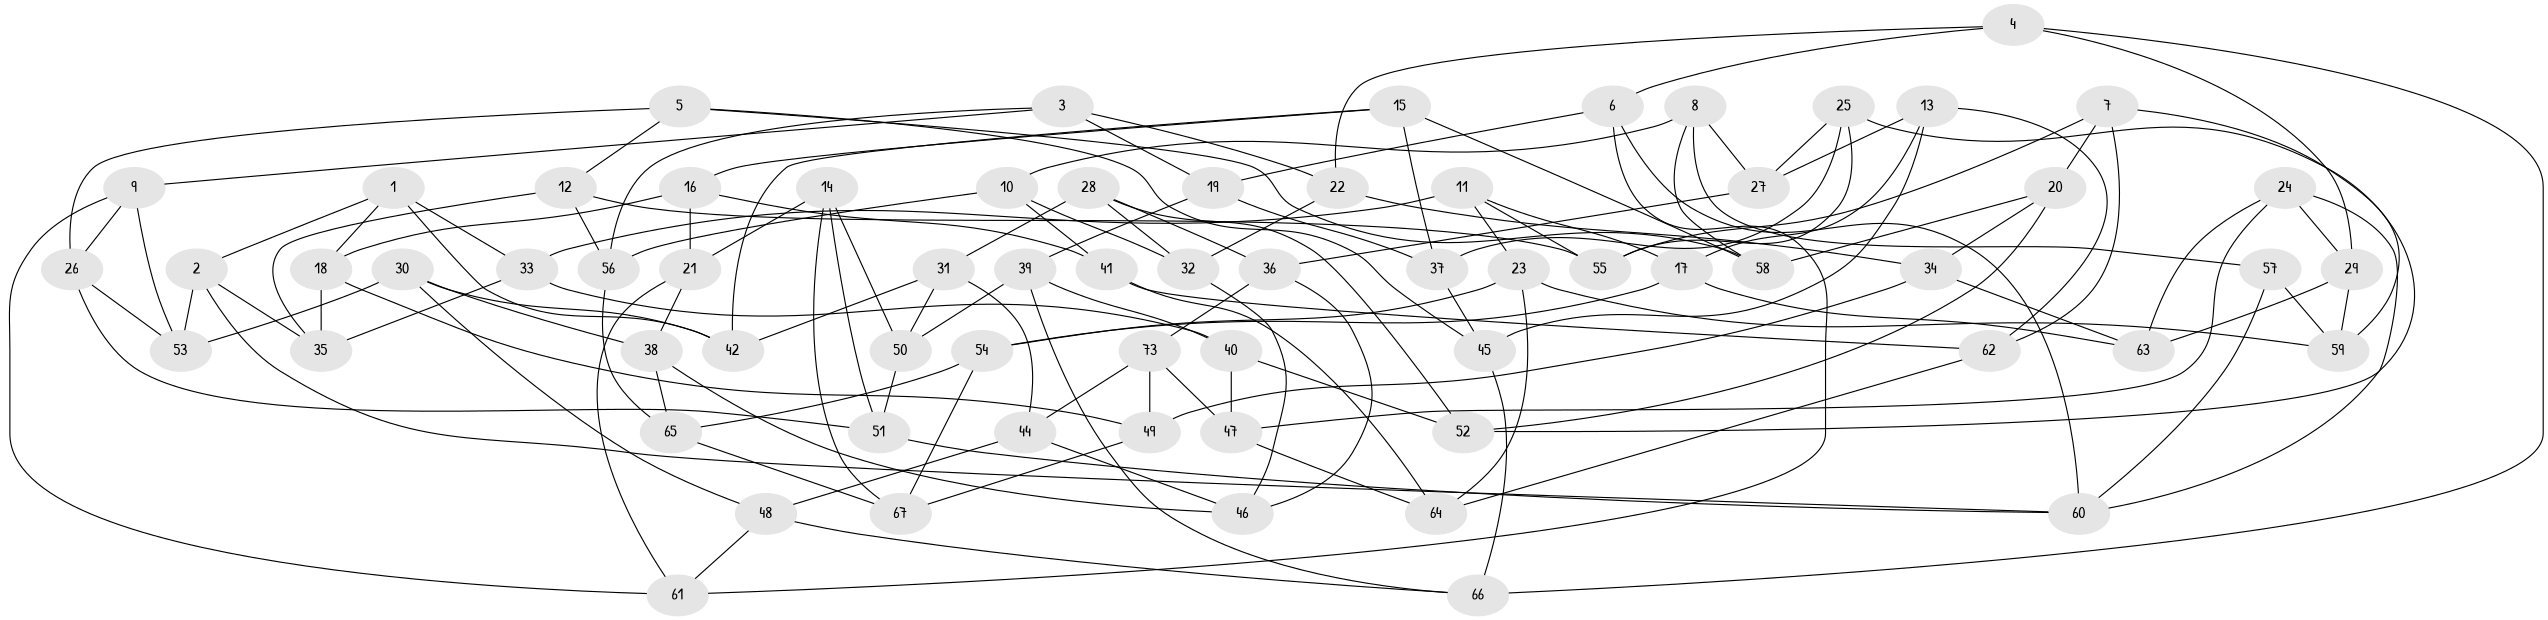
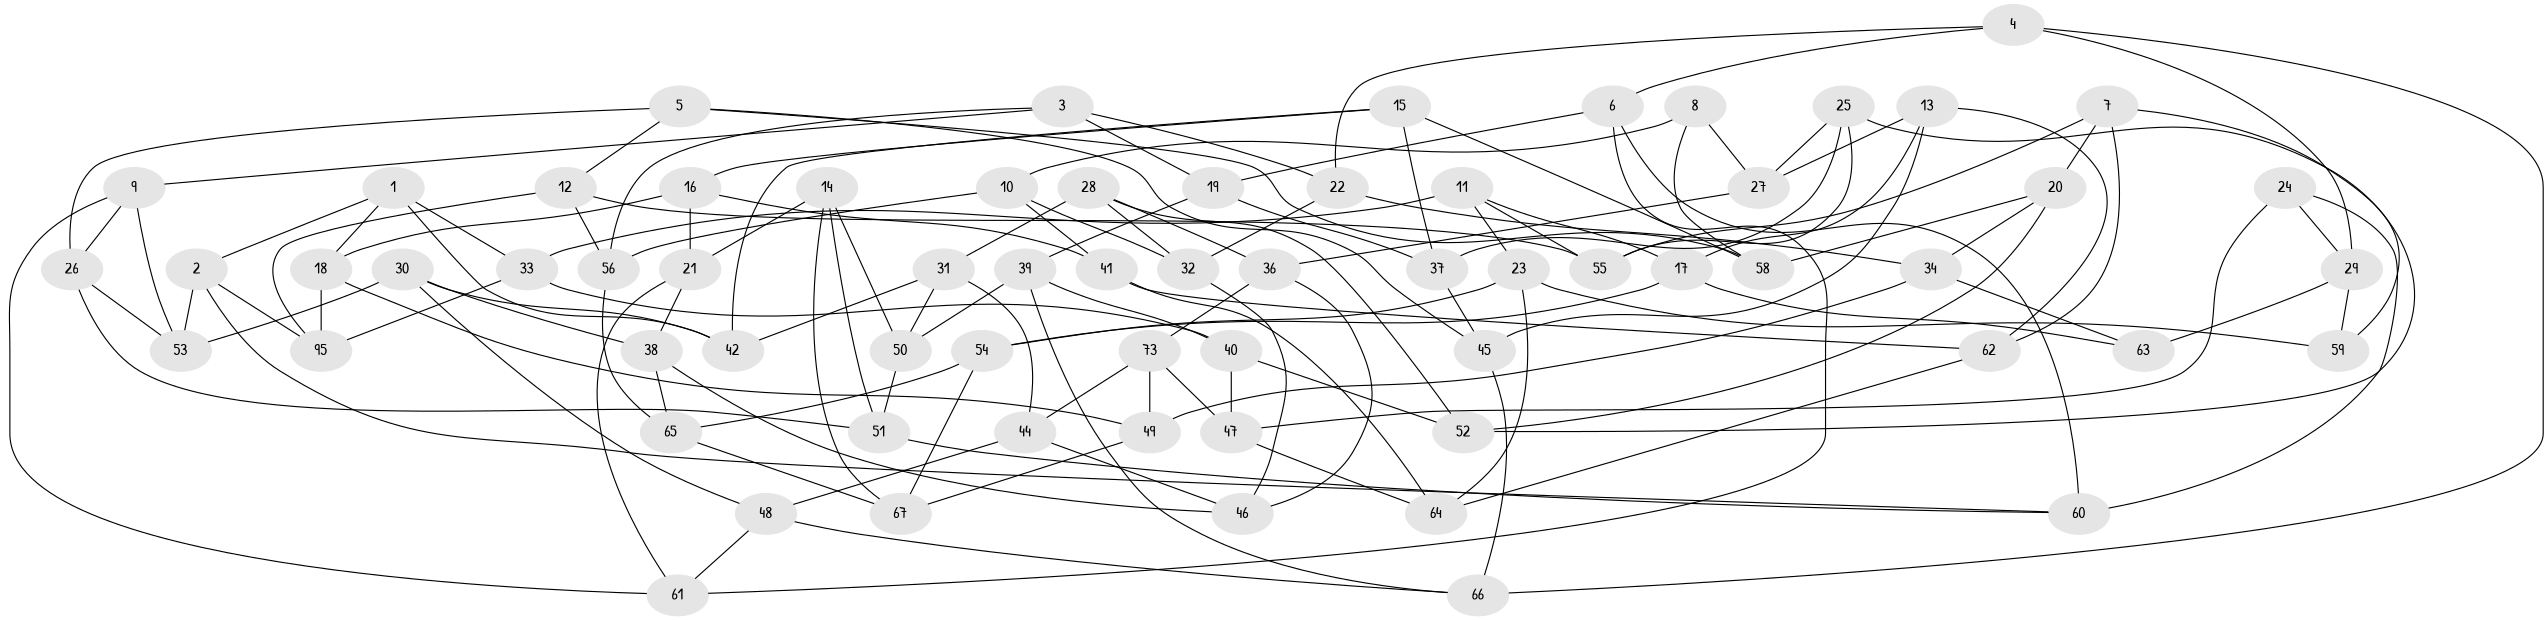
edge "24" -- "63": removed
node "57": removed
node "35": label "35" -> "95"
